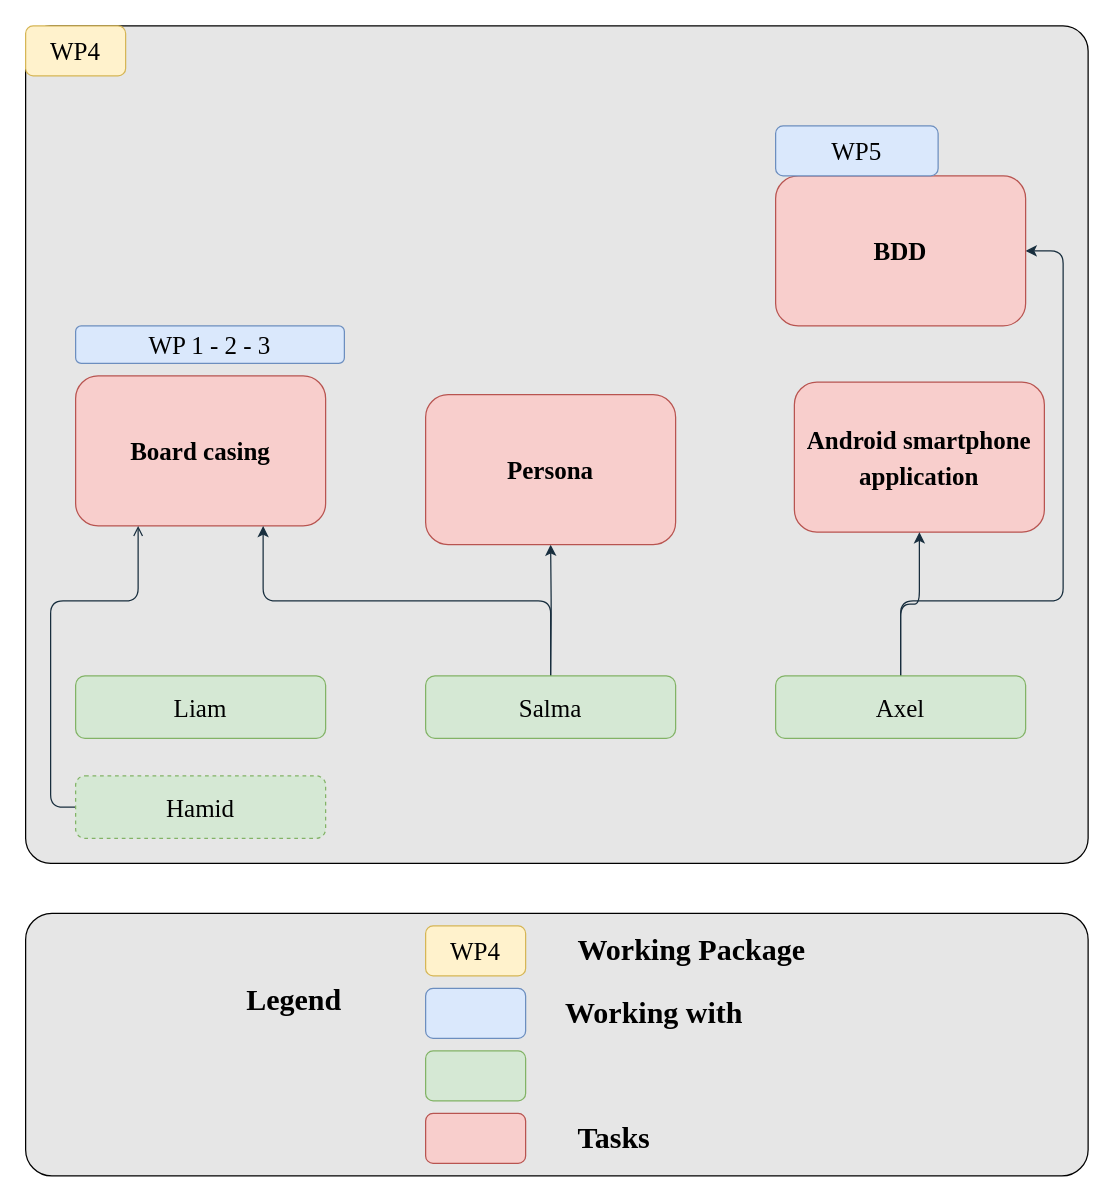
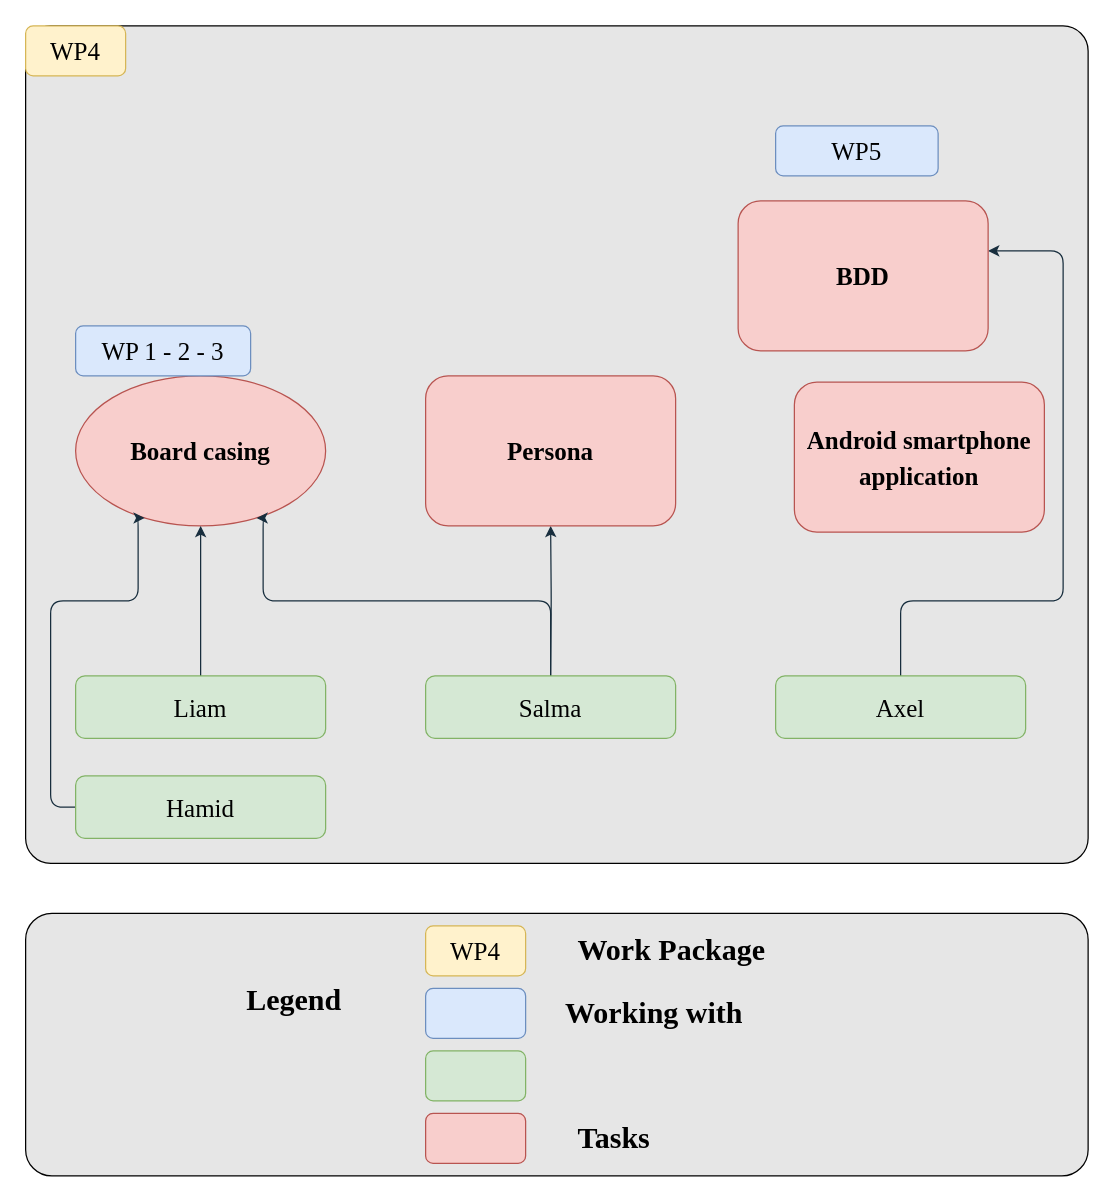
node "BDD": moved (901, 251) -> (863, 276)
node "WP 1 - 2 - 3": size 269x38 -> 175x50
node "Board casing": shape rounded rectangle -> ellipse
node "Persona": moved (551, 469) -> (551, 451)
edge "Hamid" -> "Board casing": arrowhead open -> classic
edge "Axel" -> "Android smartphone application": removed
edge "Liam" -> "Board casing": added
node "Hamid": style dashed -> solid
node "Working Package": label "Working Package" -> "Work Package"
